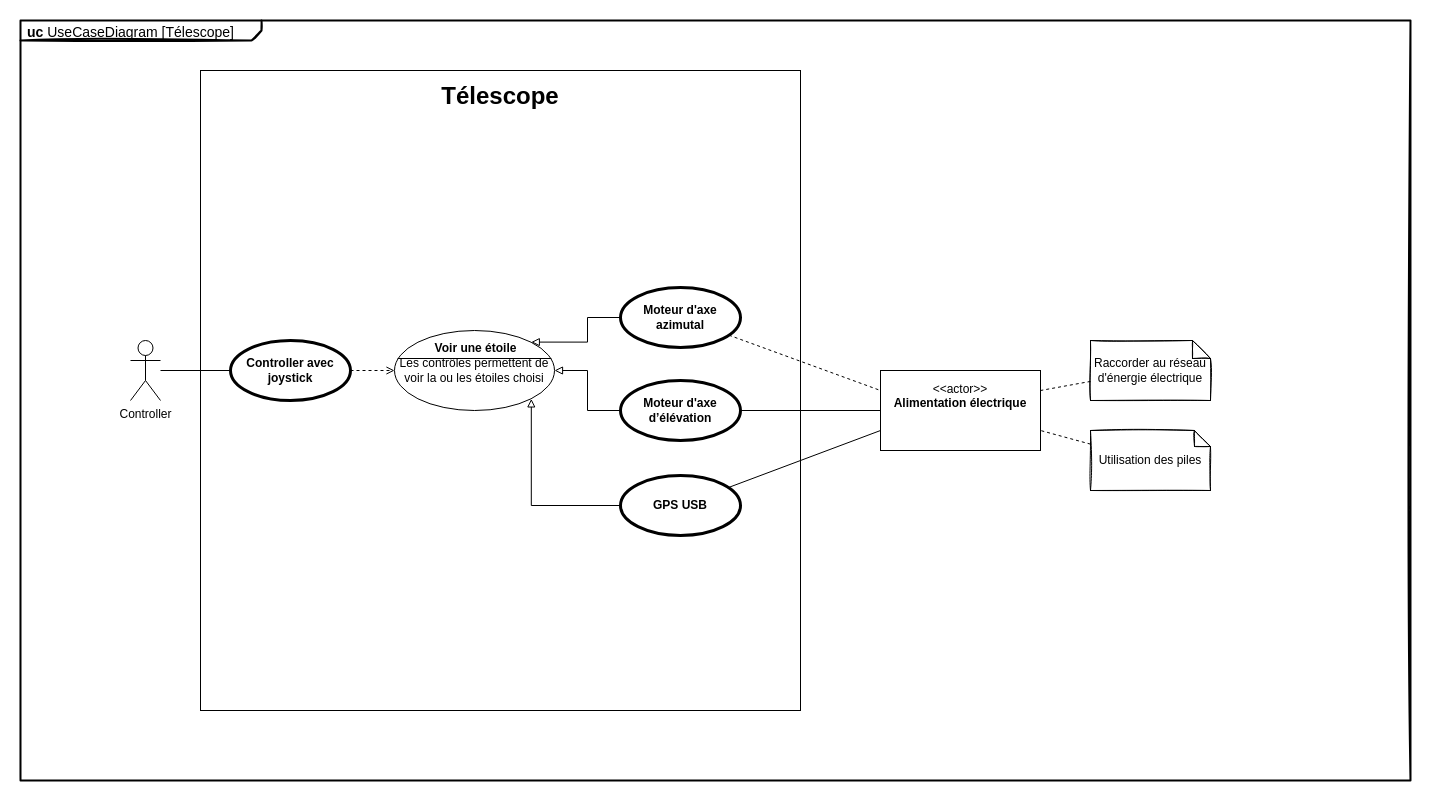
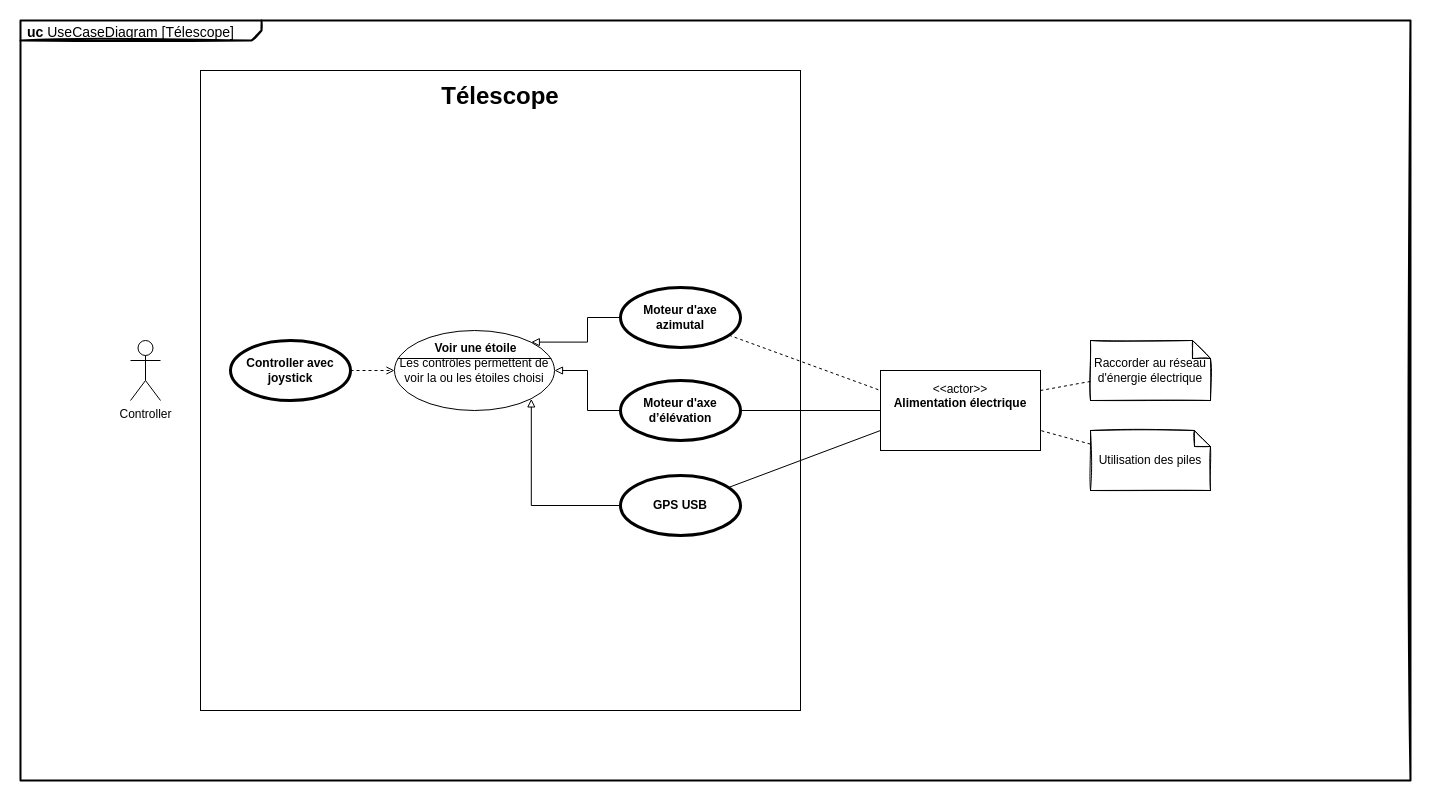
edge "Controller" -- "Controller avec joystick": removed
